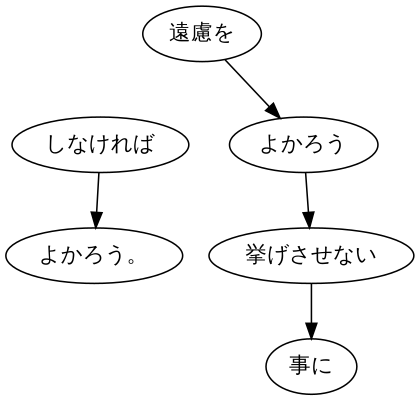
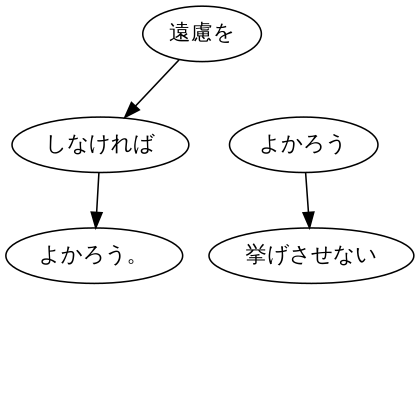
edge "遠慮を" -> "よかろう": now "遠慮を" -> "しなければ"
node "事に": removed
